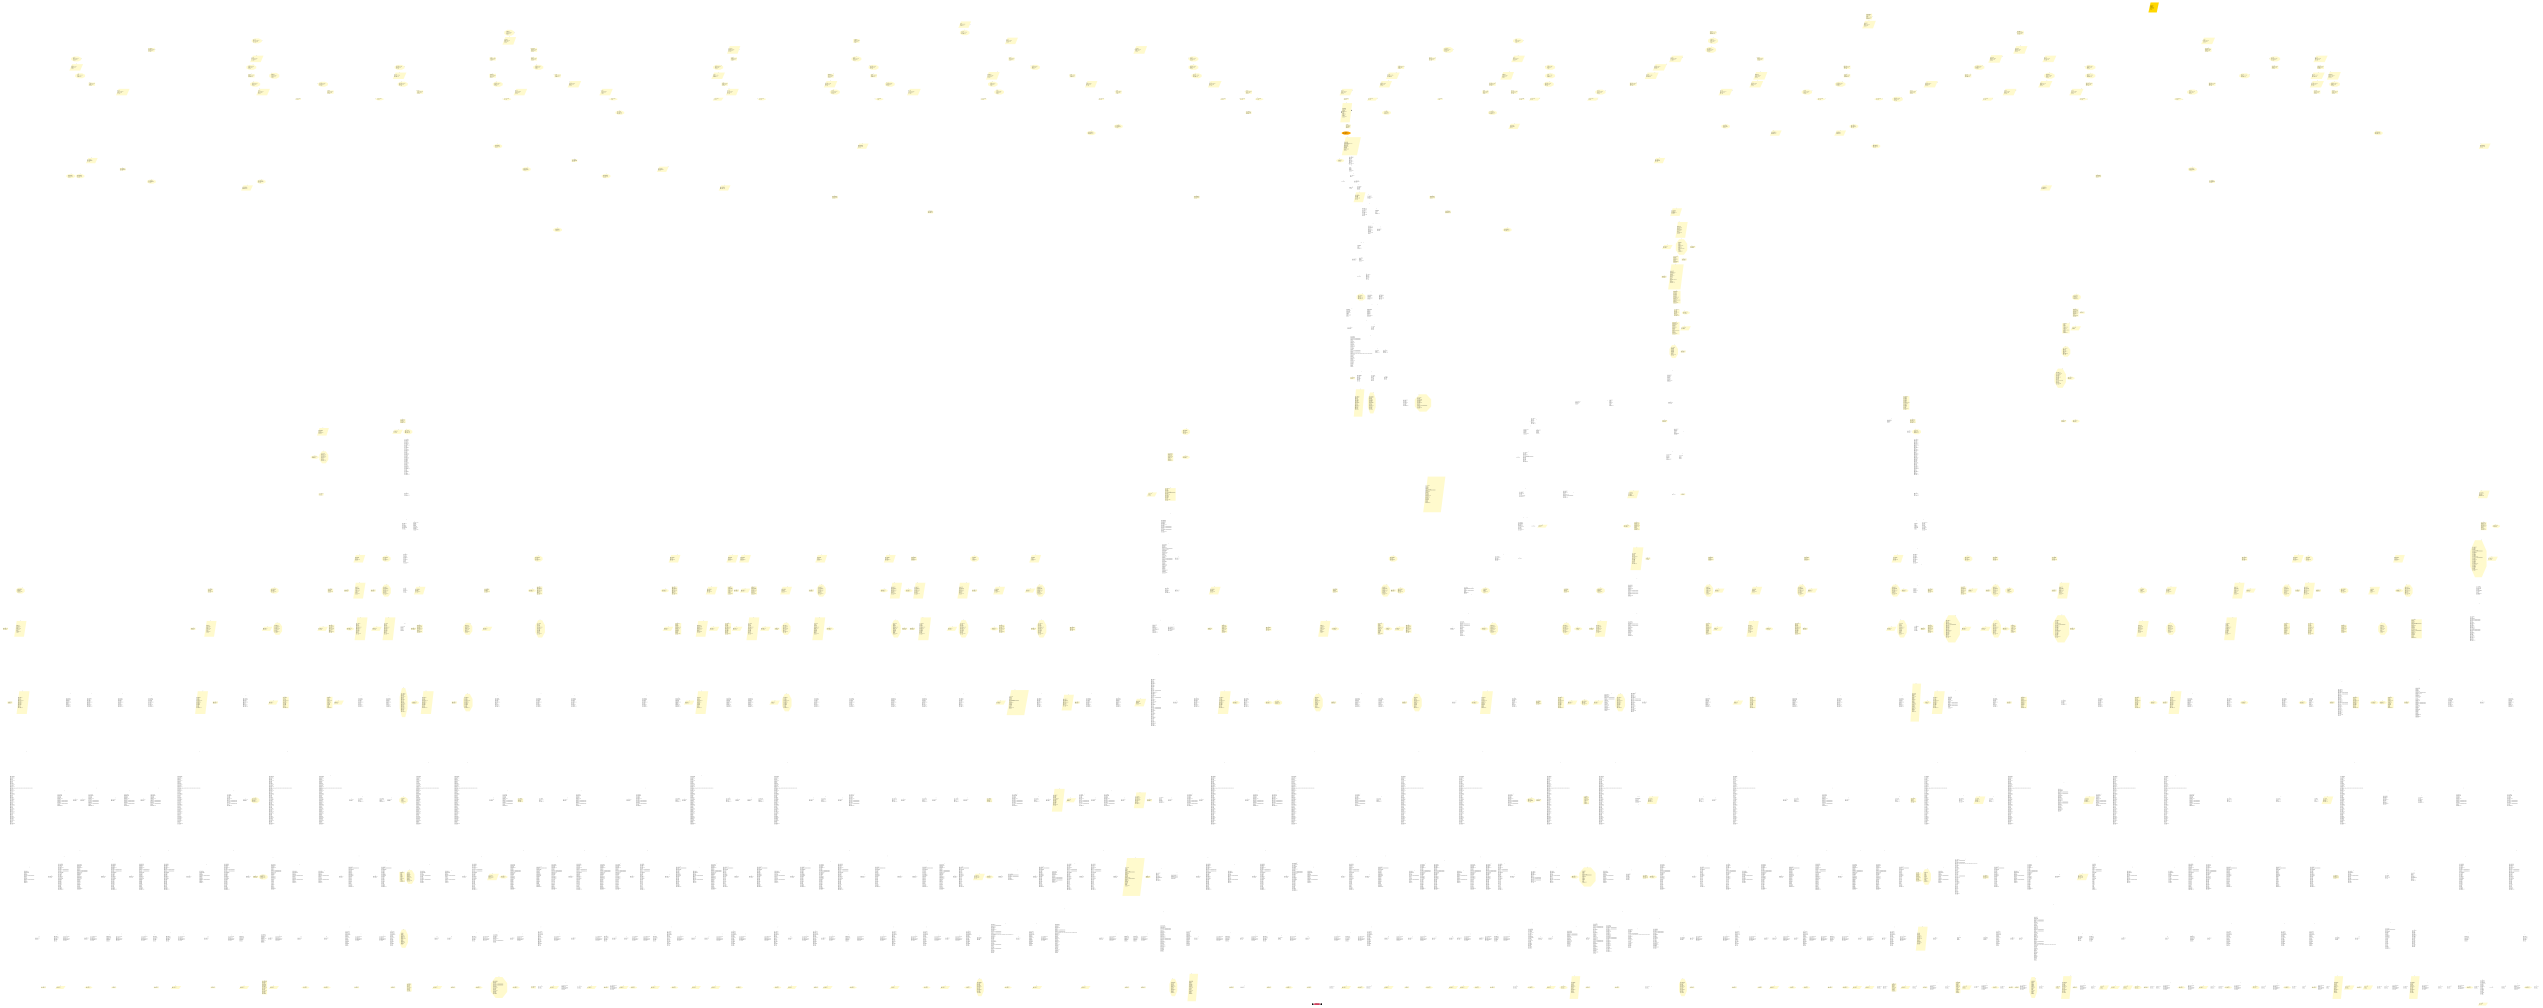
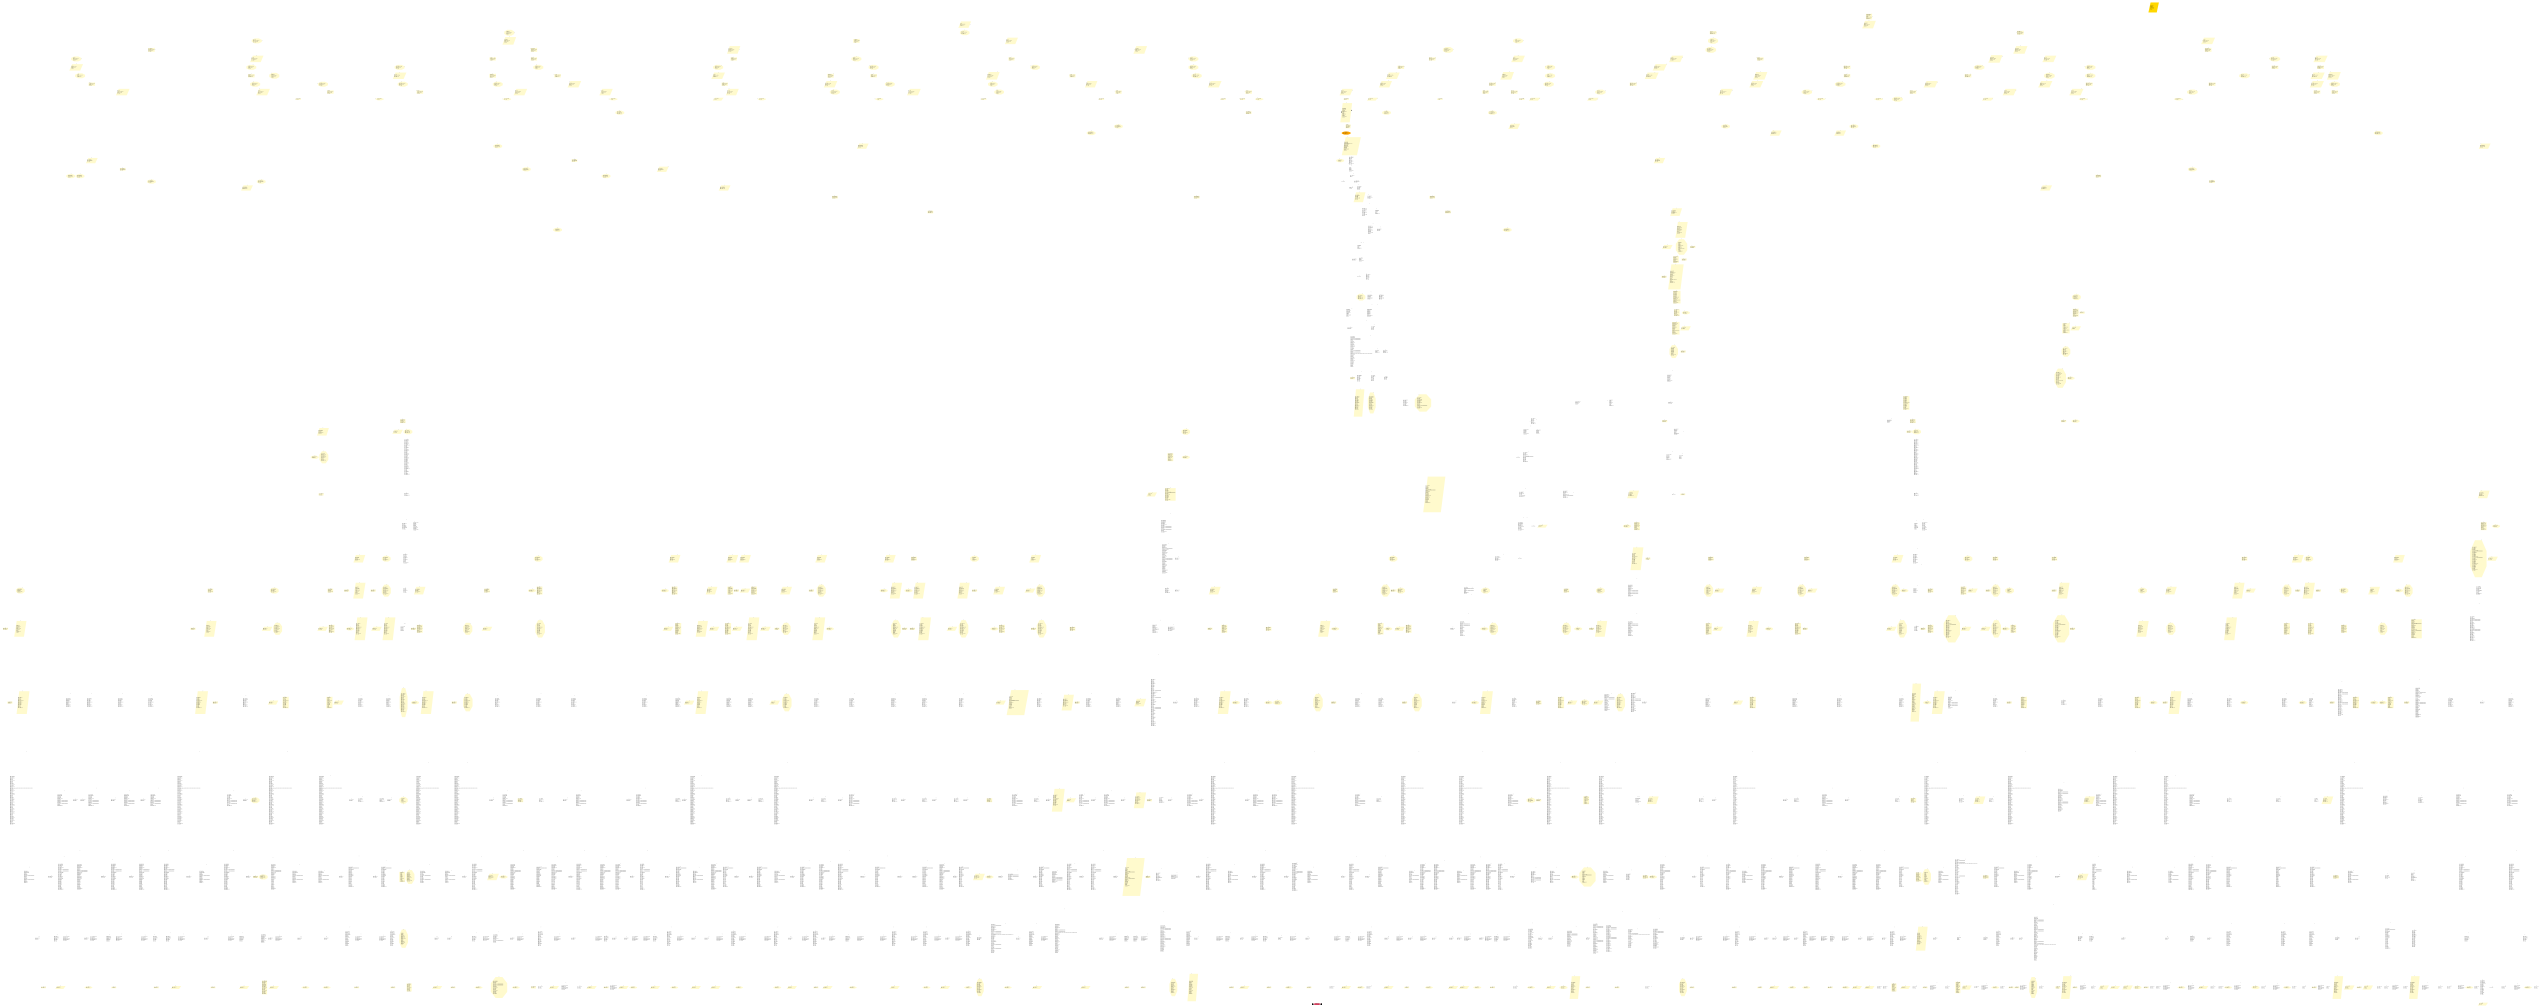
node "1940: PUSH1 0x00 1942: DUP1 1943: REVERT": fillcolor white -> lemonchiffon
node "6292: JUMPDEST 6293: STOP": fillcolor white -> lemonchiffon
